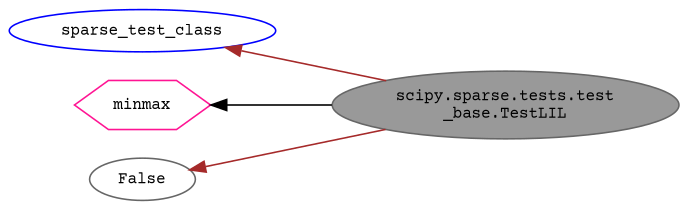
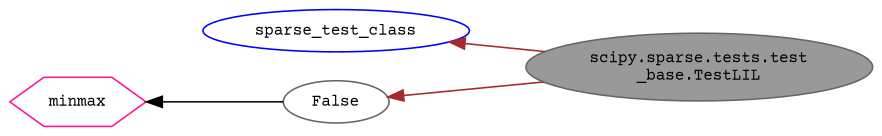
edge "scipy.sparse.tests.test _base.TestLIL" -> "minmax": now "False" -> "minmax"
